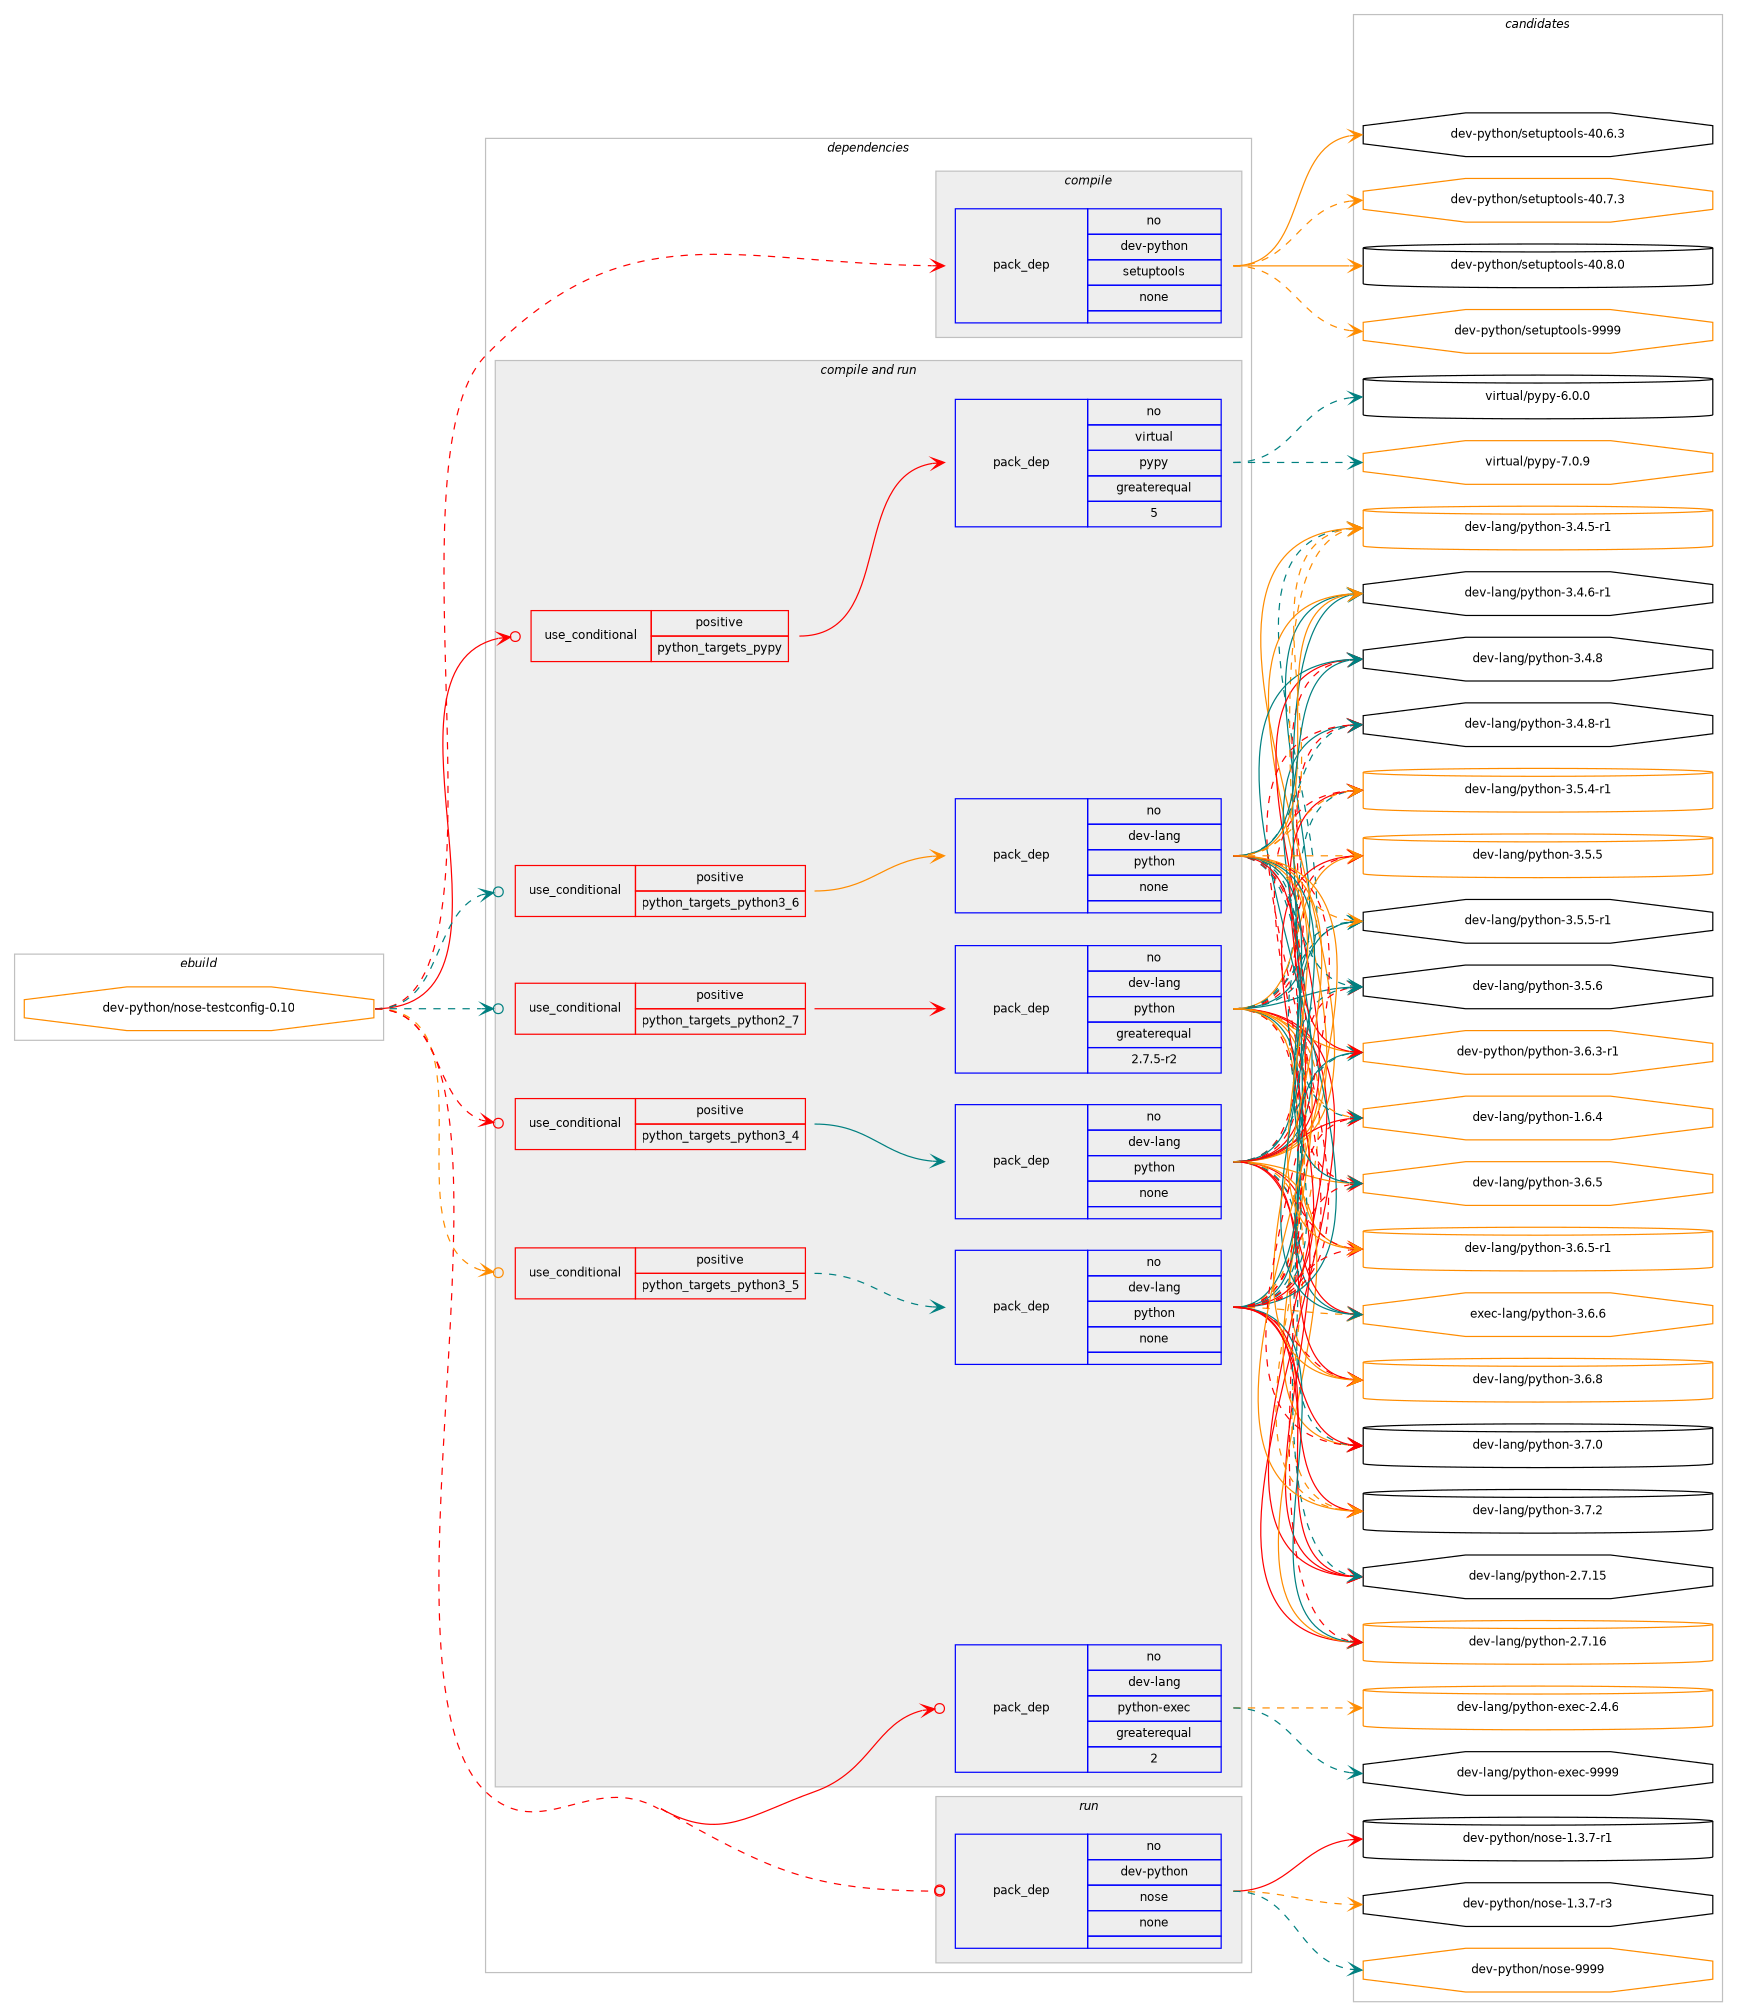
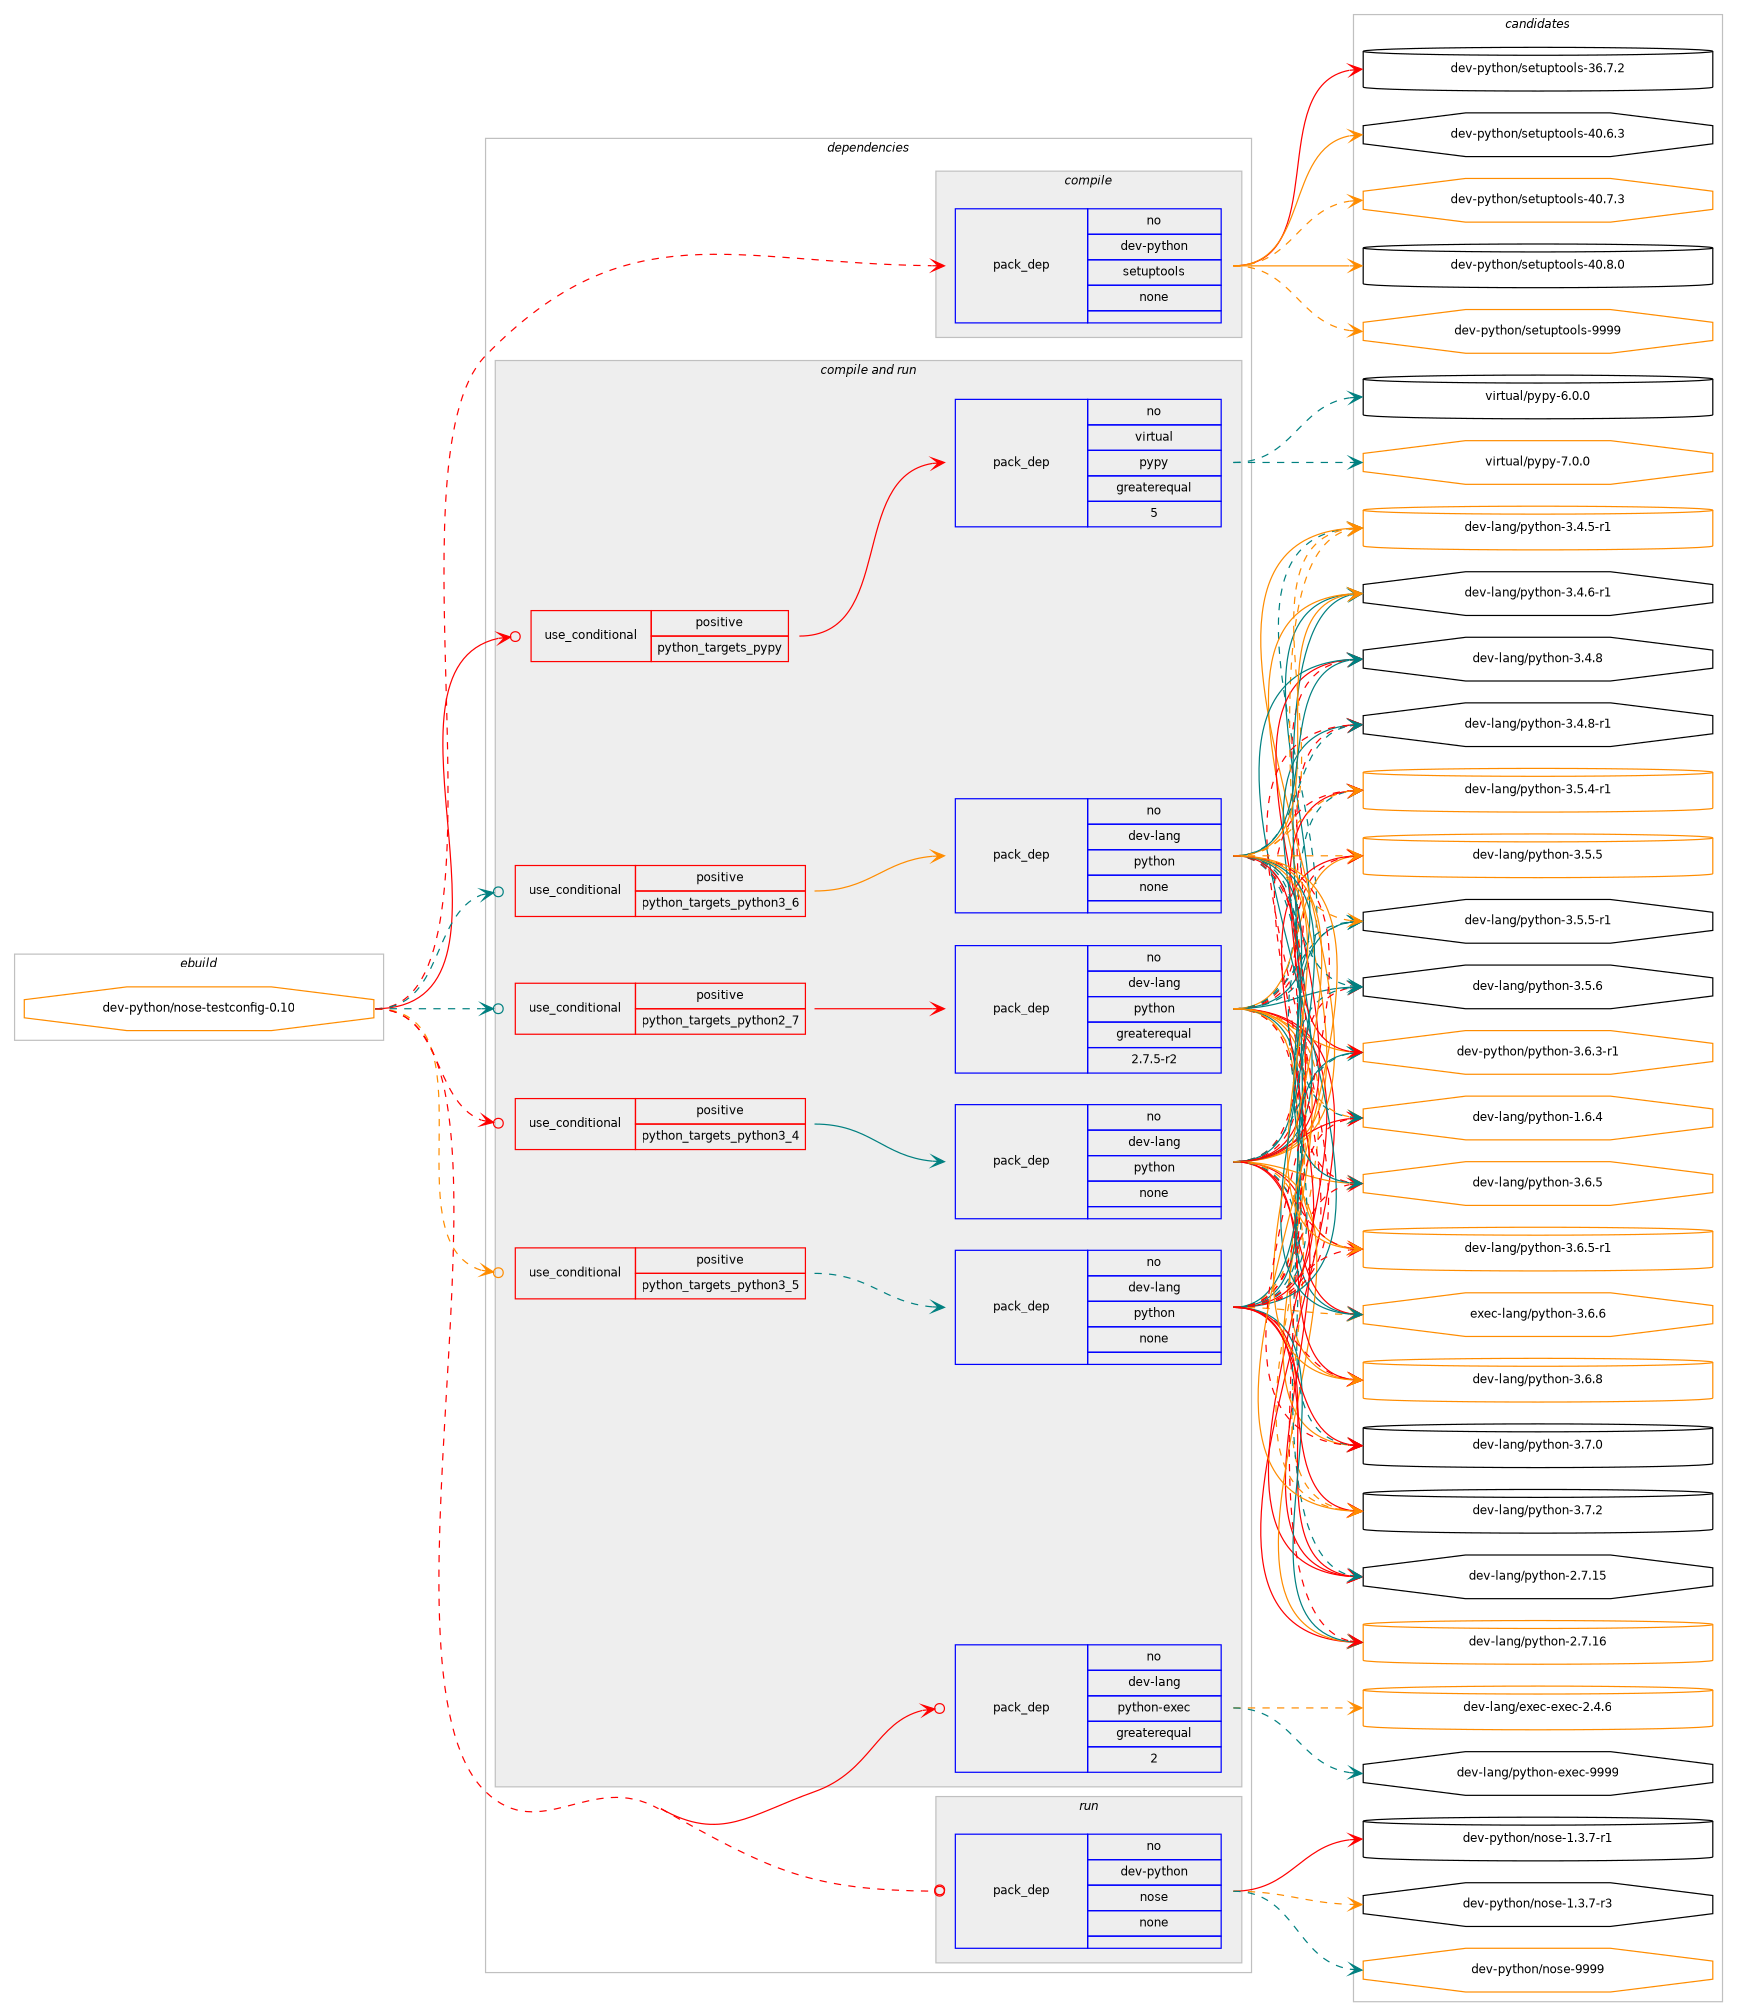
node "dev-python/setuptools-36.7.2": added
node "virtual/pypy-7.0.9": label "virtual/pypy-7.0.9" -> "virtual/pypy-7.0.0"
node "dev-lang/python-exec-2.4.6": label "dev-lang/python-exec-2.4.6" -> "dev-lang/exec-exec-2.4.6"
